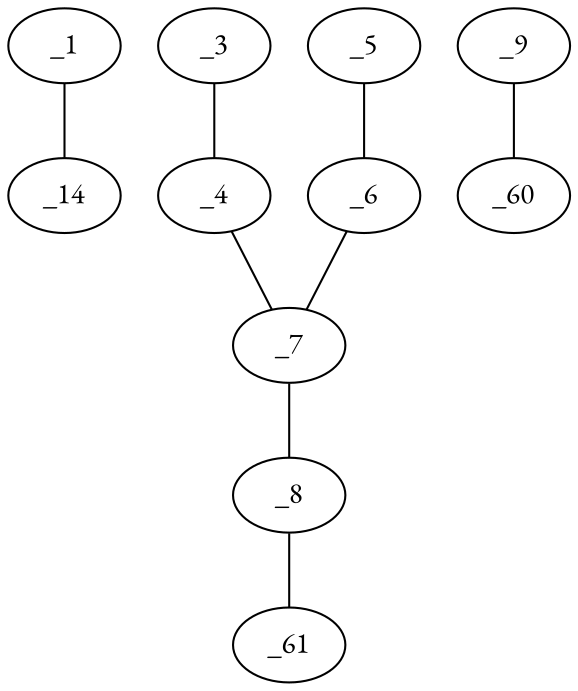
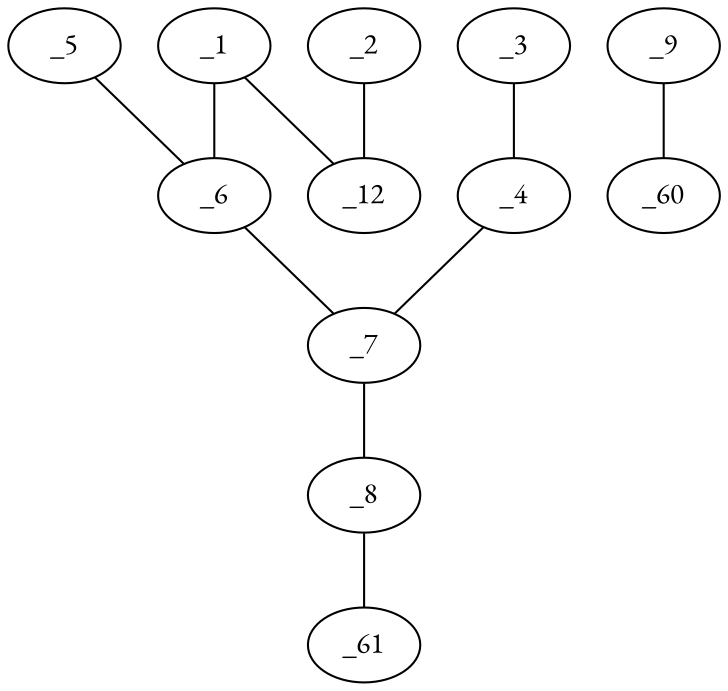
node "_2": added
edge "_1" -- "_6": added
node "_14": label "_14" -> "_12"
